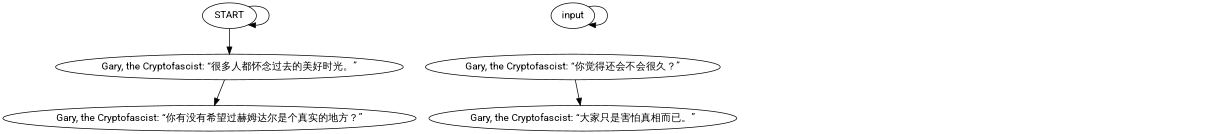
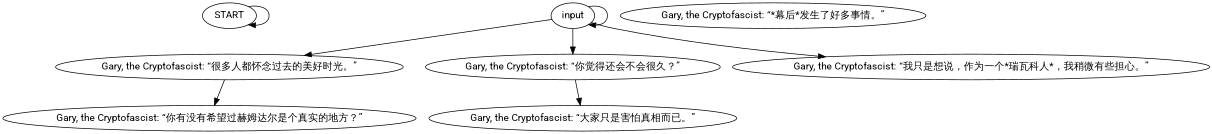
node "Gary, the Cryptofascist: “*幕后*发生了好多事情。”": added
edge "START" -> "Gary, the Cryptofascist: “很多人都怀念过去的美好时光。”": now "input" -> "Gary, the Cryptofascist: “很多人都怀念过去的美好时光。”"
edge "input" -> "Gary, the Cryptofascist: “你觉得还会不会很久？”": added
node "Gary, the Cryptofascist: “我只是想说，作为一个*瑞瓦科人*，我稍微有些担心。”": added
